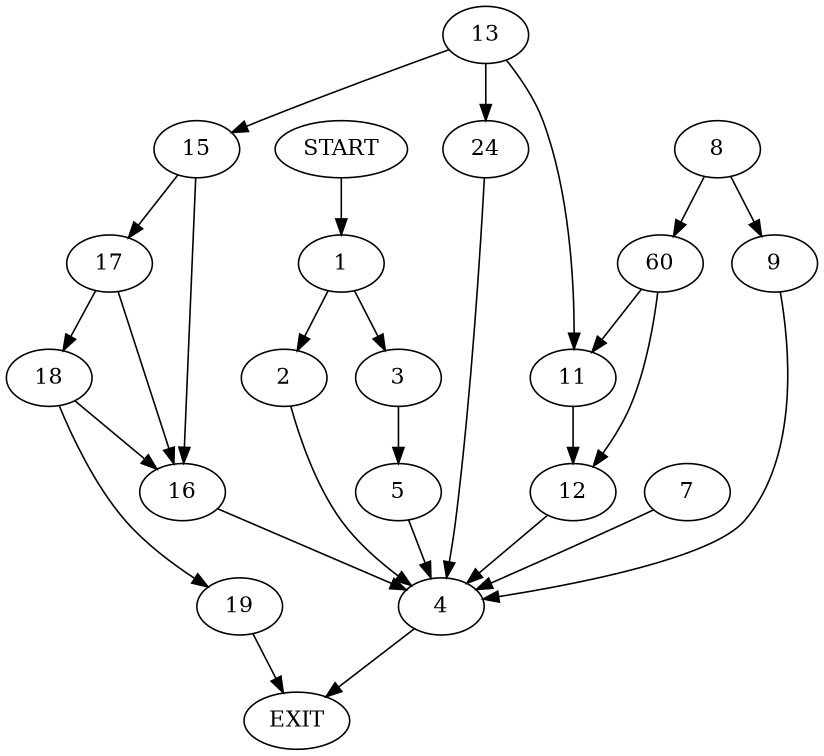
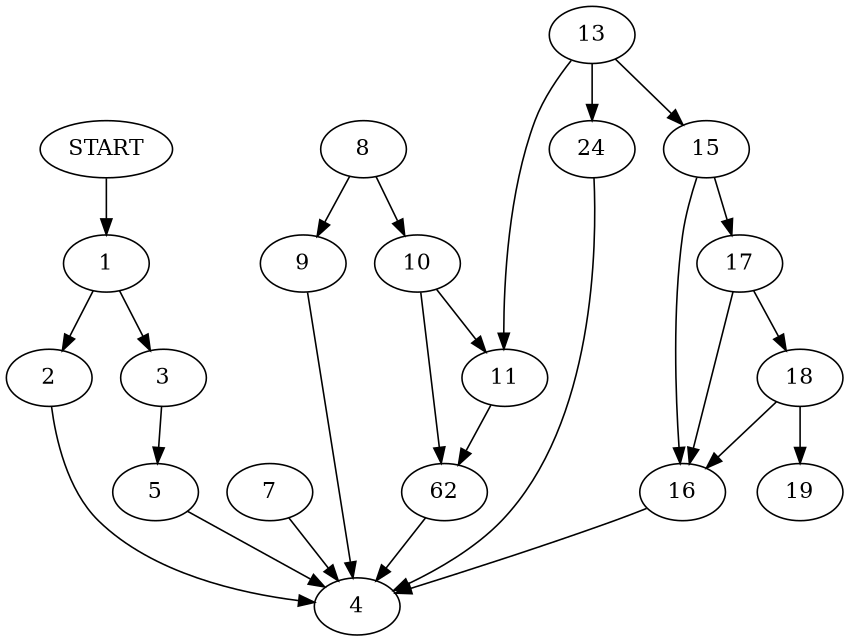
node "60": label "60" -> "10"
node "12": label "12" -> "62"
node "EXIT": removed
